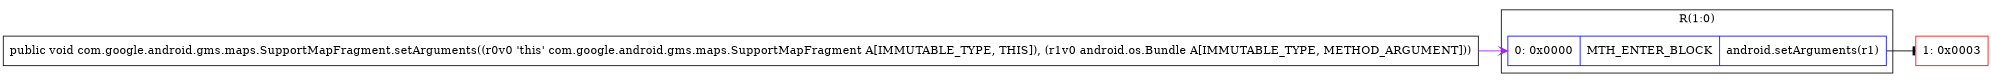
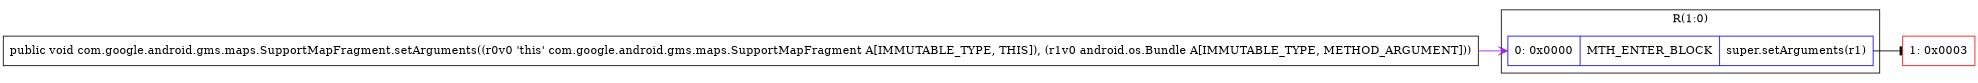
node "0: 0x0000": text "android.setArguments(r1)" -> "super.setArguments(r1)"
